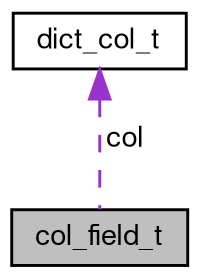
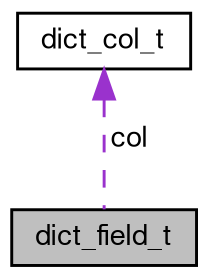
node "col_field_t": label "col_field_t" -> "dict_field_t"
